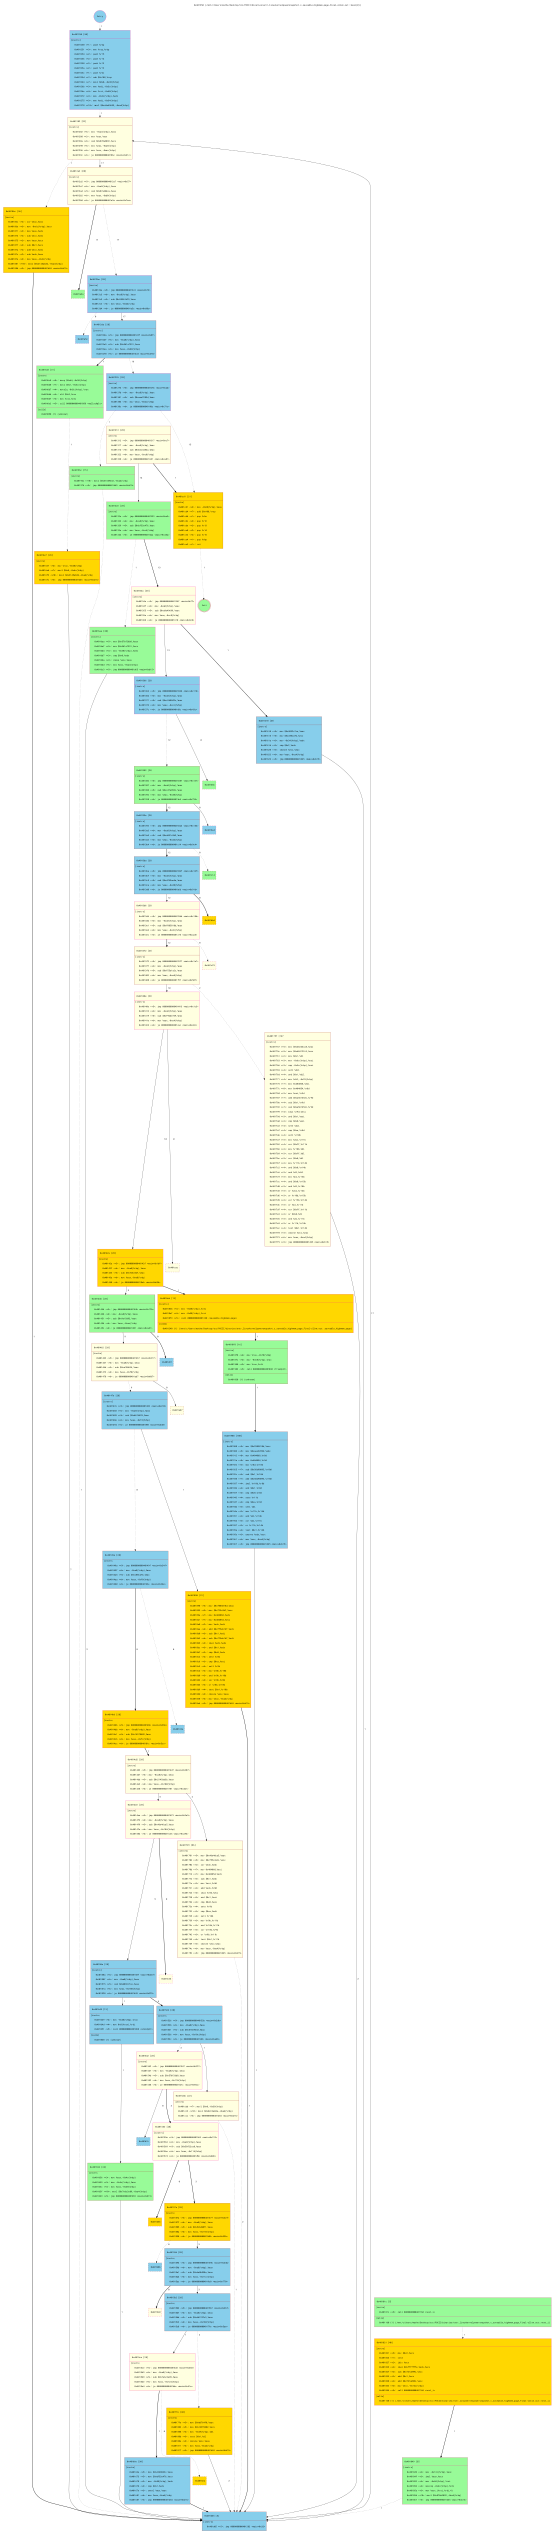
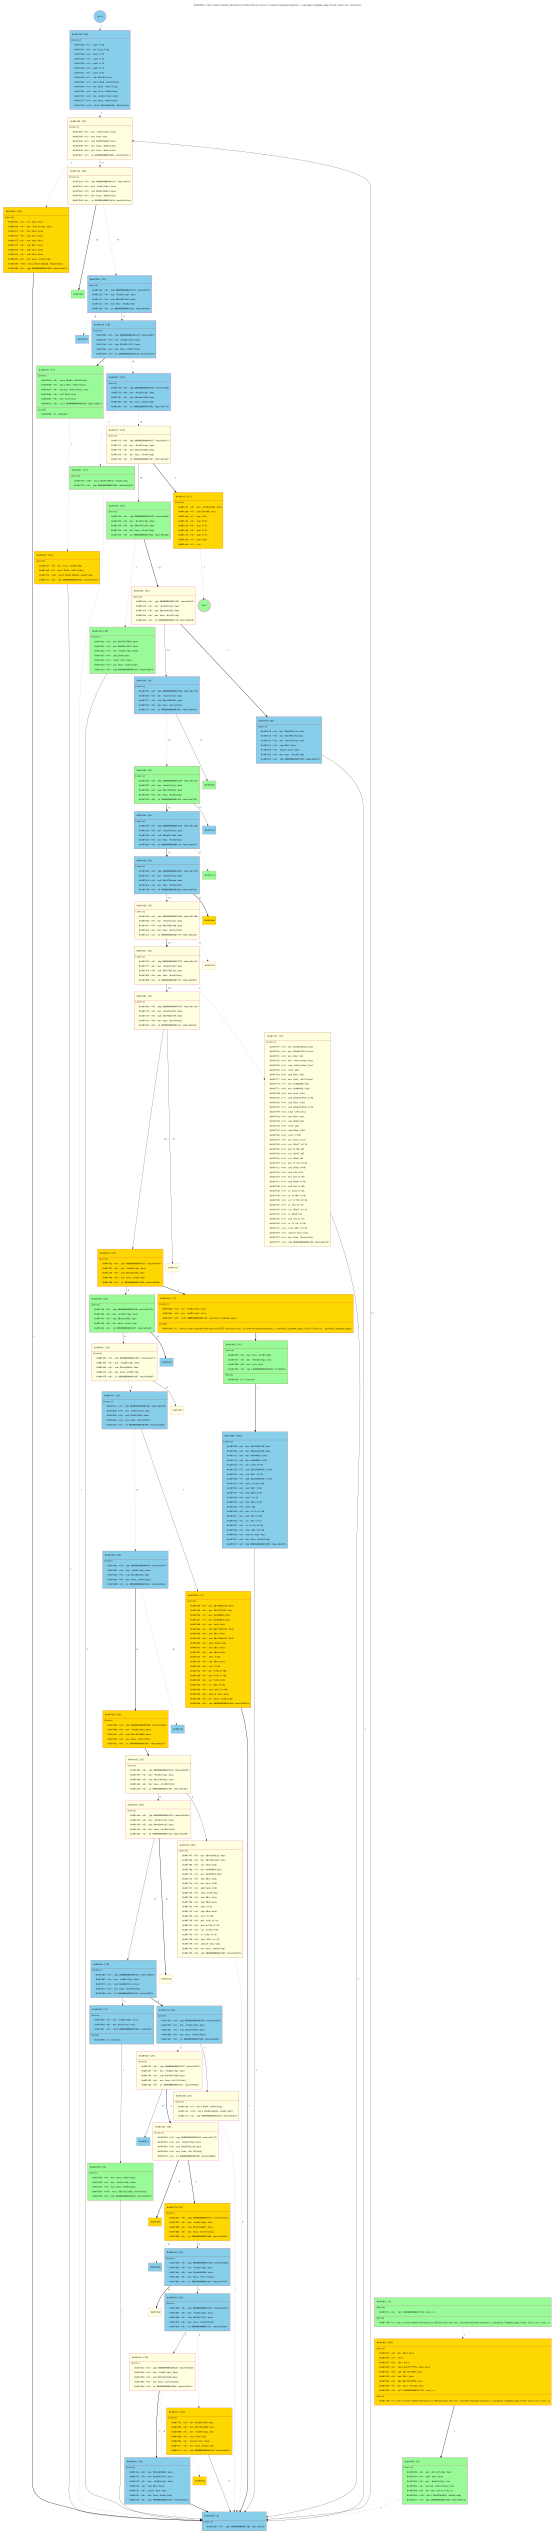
edge "0x4012f6 [28]" -> "0x401cd1 [21]": now "0x4012f6 [28]" -> "0x401312 [28]"
